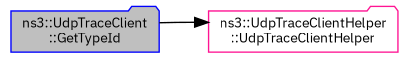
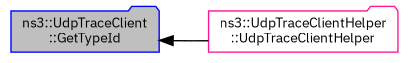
edge "ns3::UdpTraceClient ::GetTypeId" -> "ns3::UdpTraceClientHelper ::UdpTraceClientHelper": reversed
